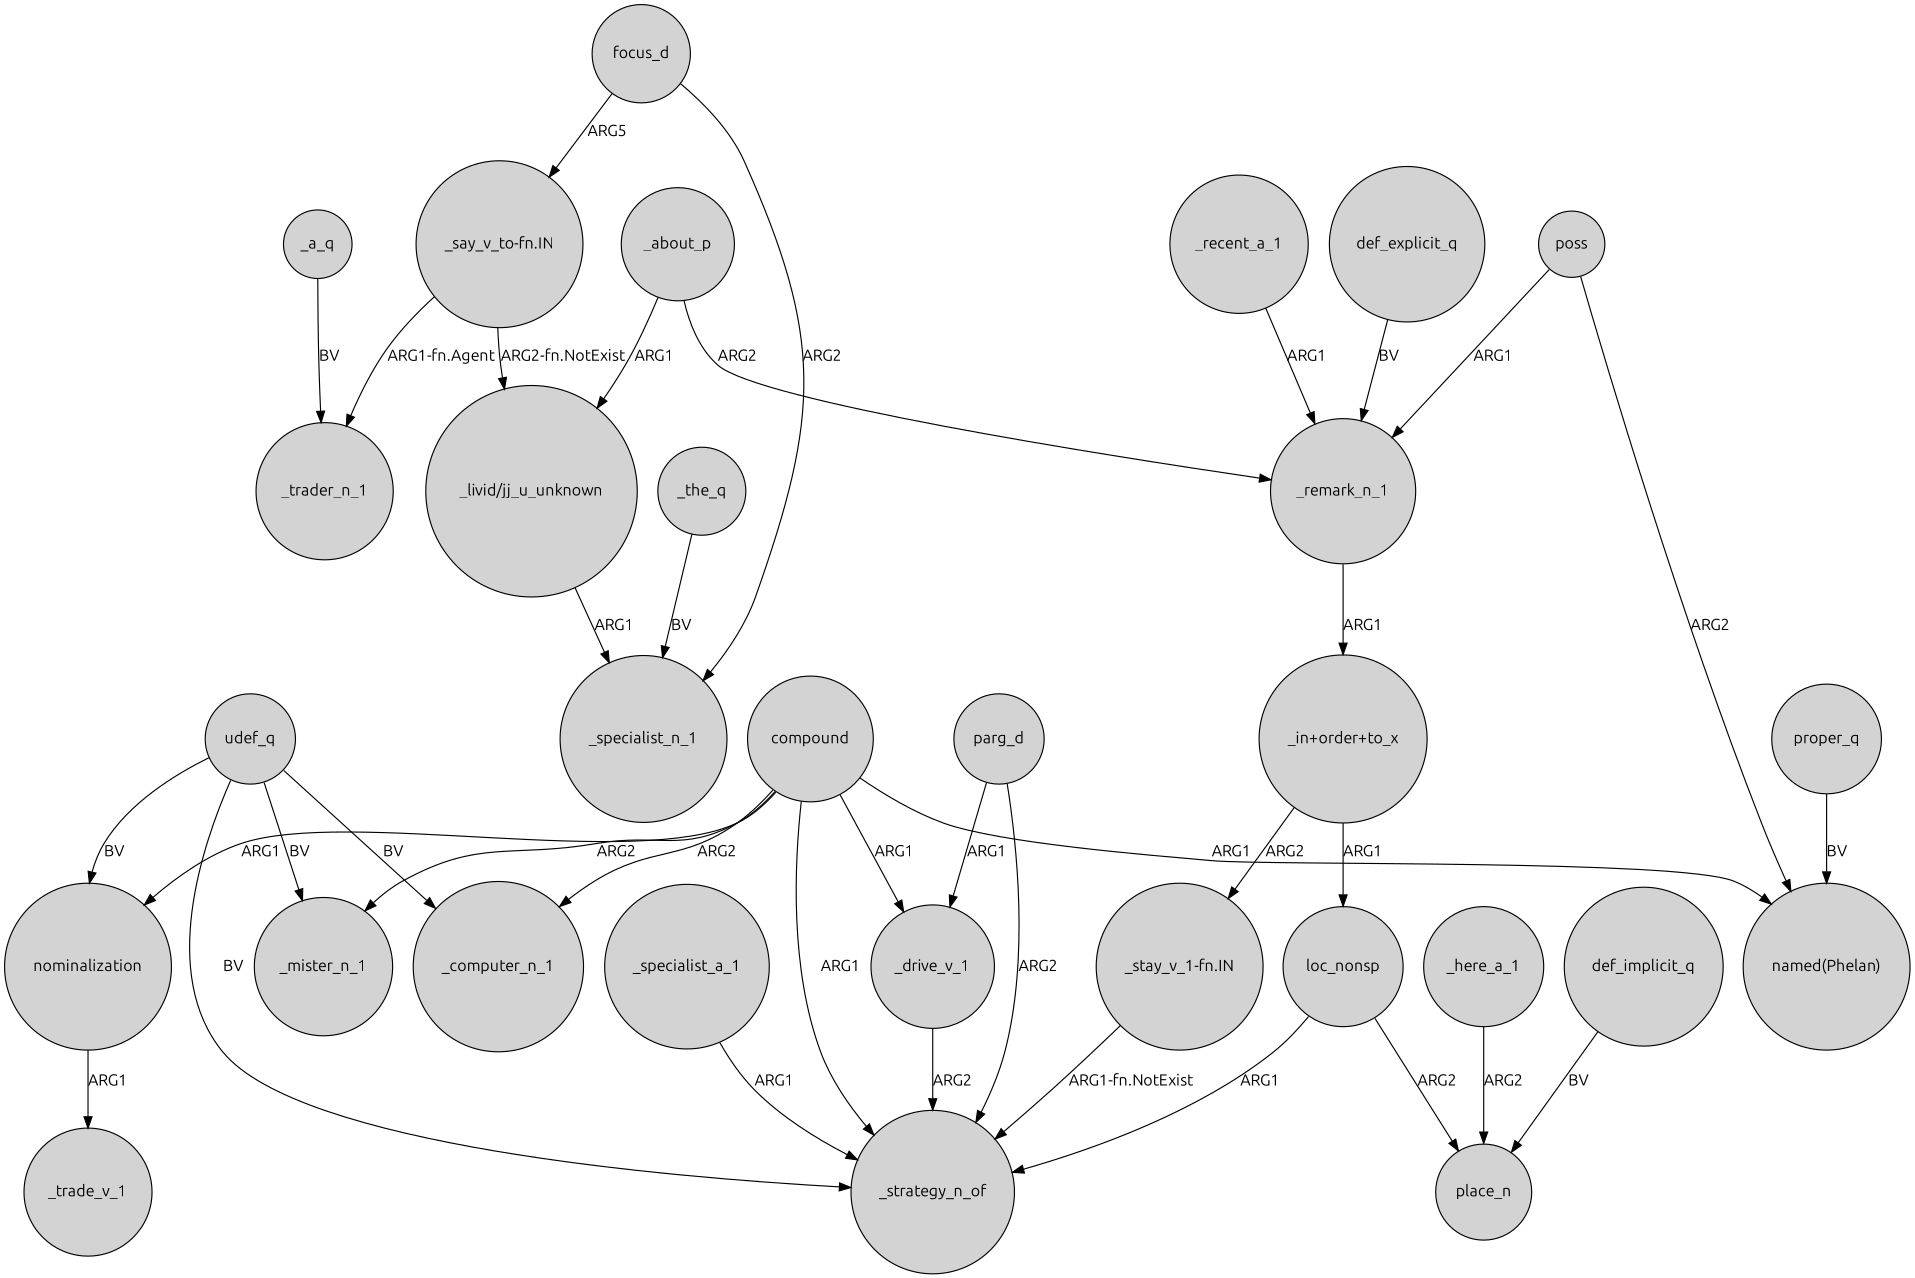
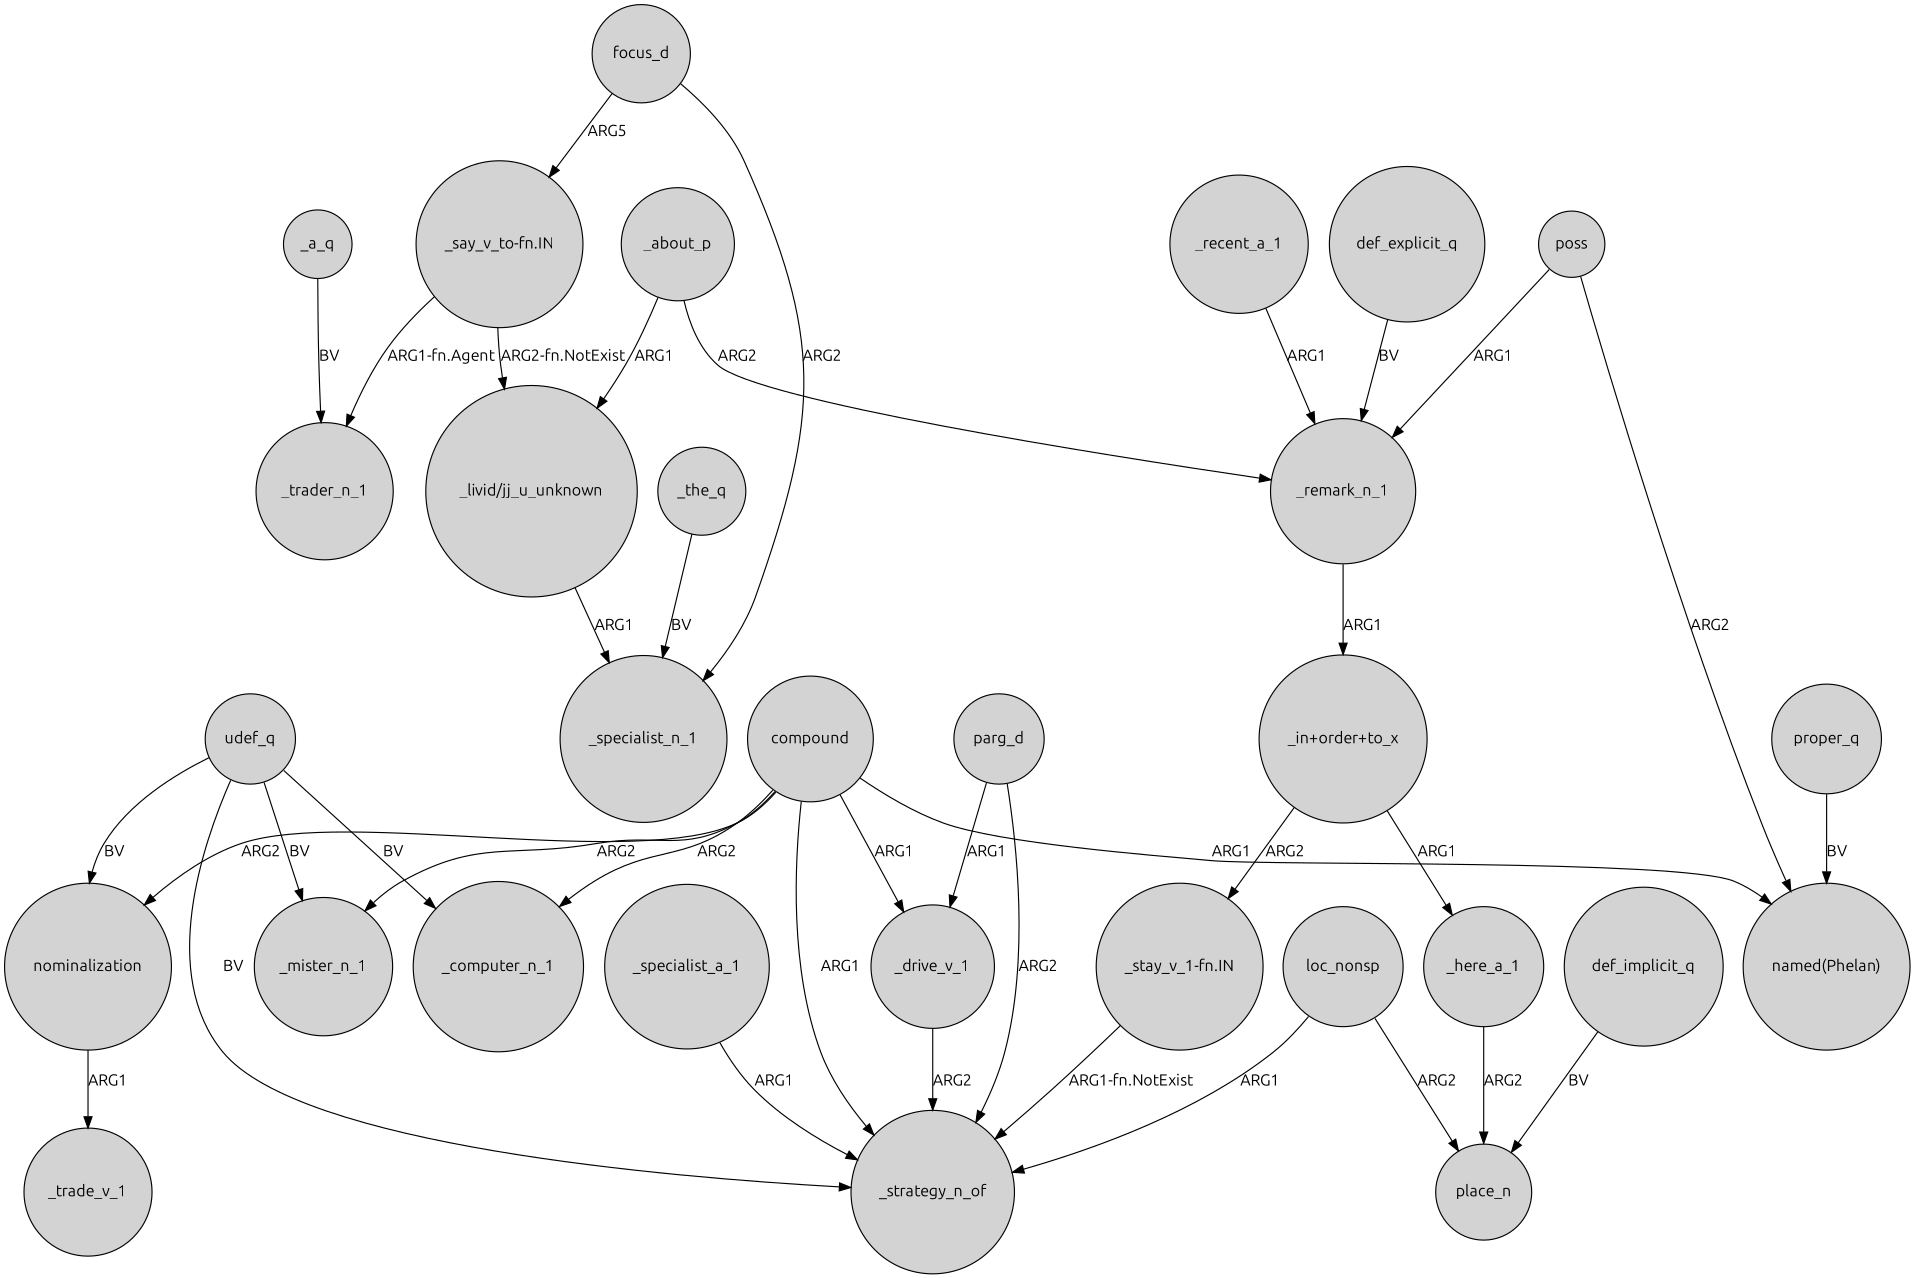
edge "compound" -> "nominalization": label "ARG1" -> "ARG2"
edge "_in+order+to_x" -> "loc_nonsp": now "_in+order+to_x" -> "_here_a_1"
